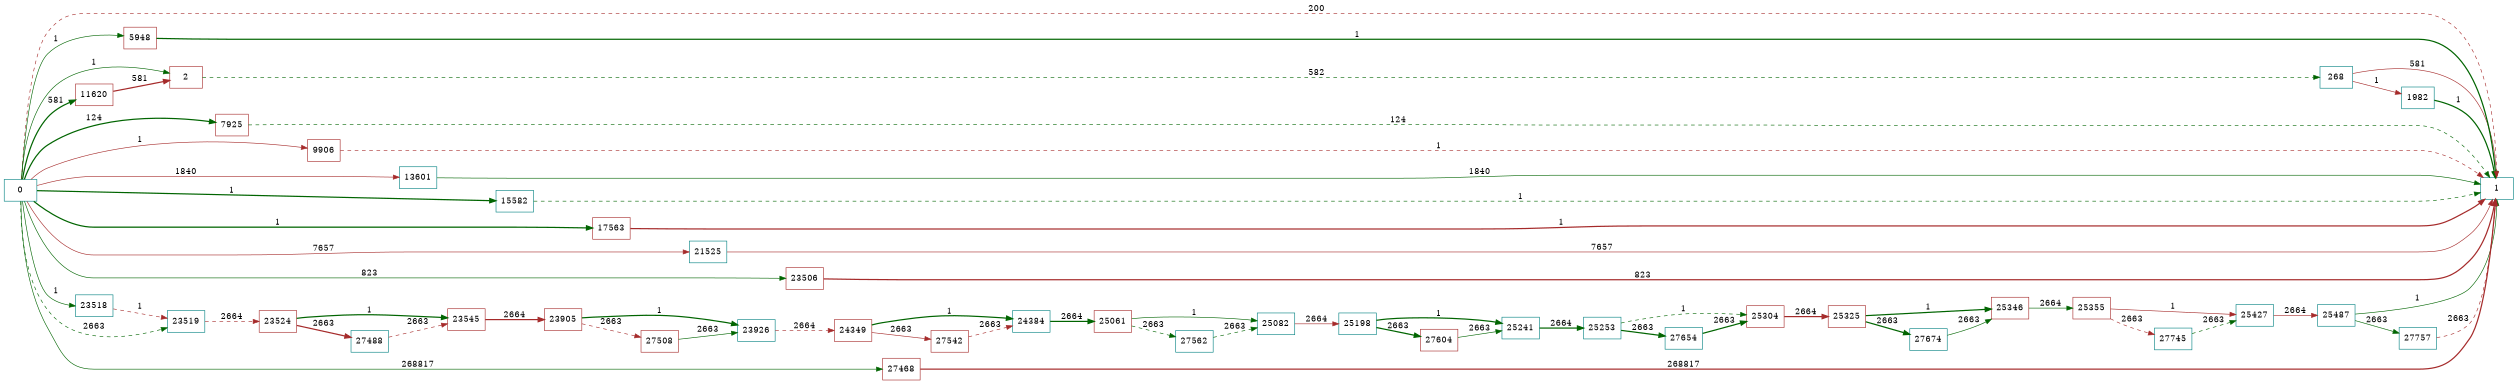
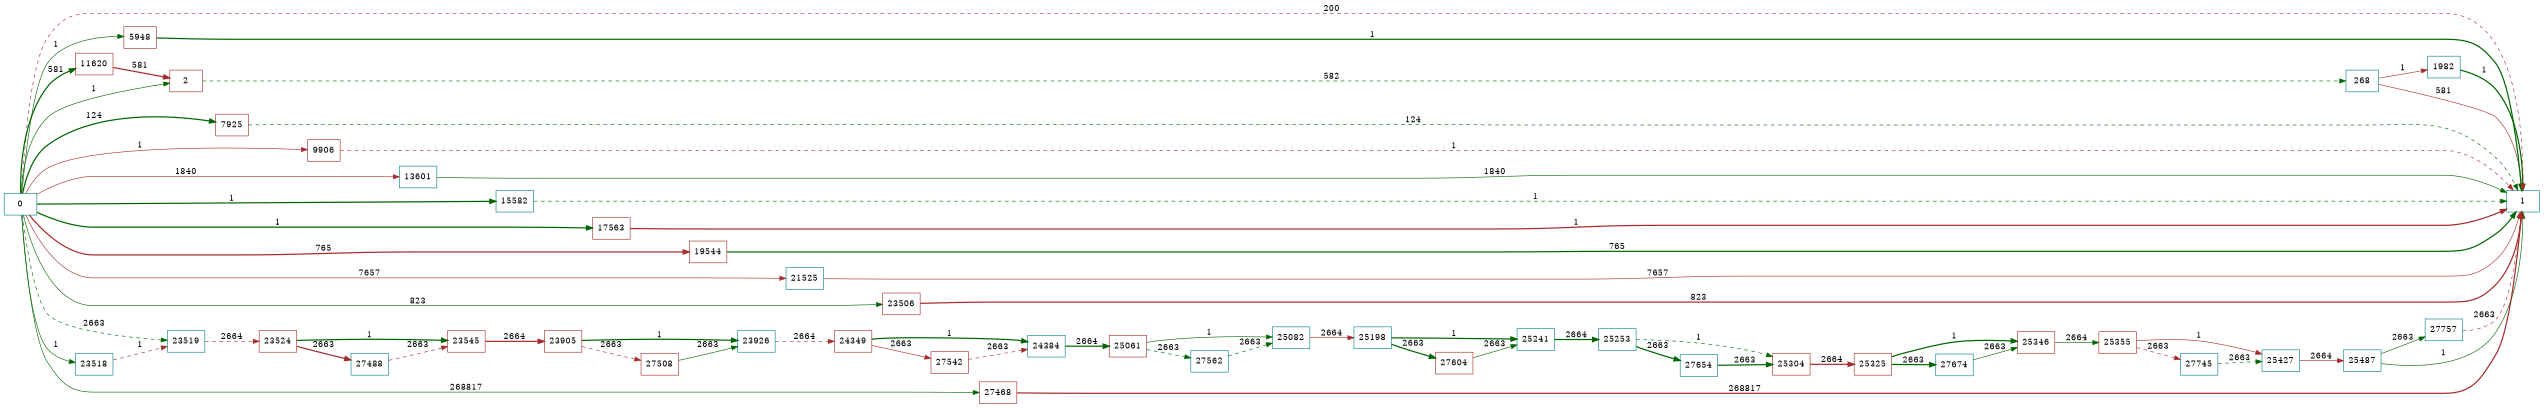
node "19544": added
